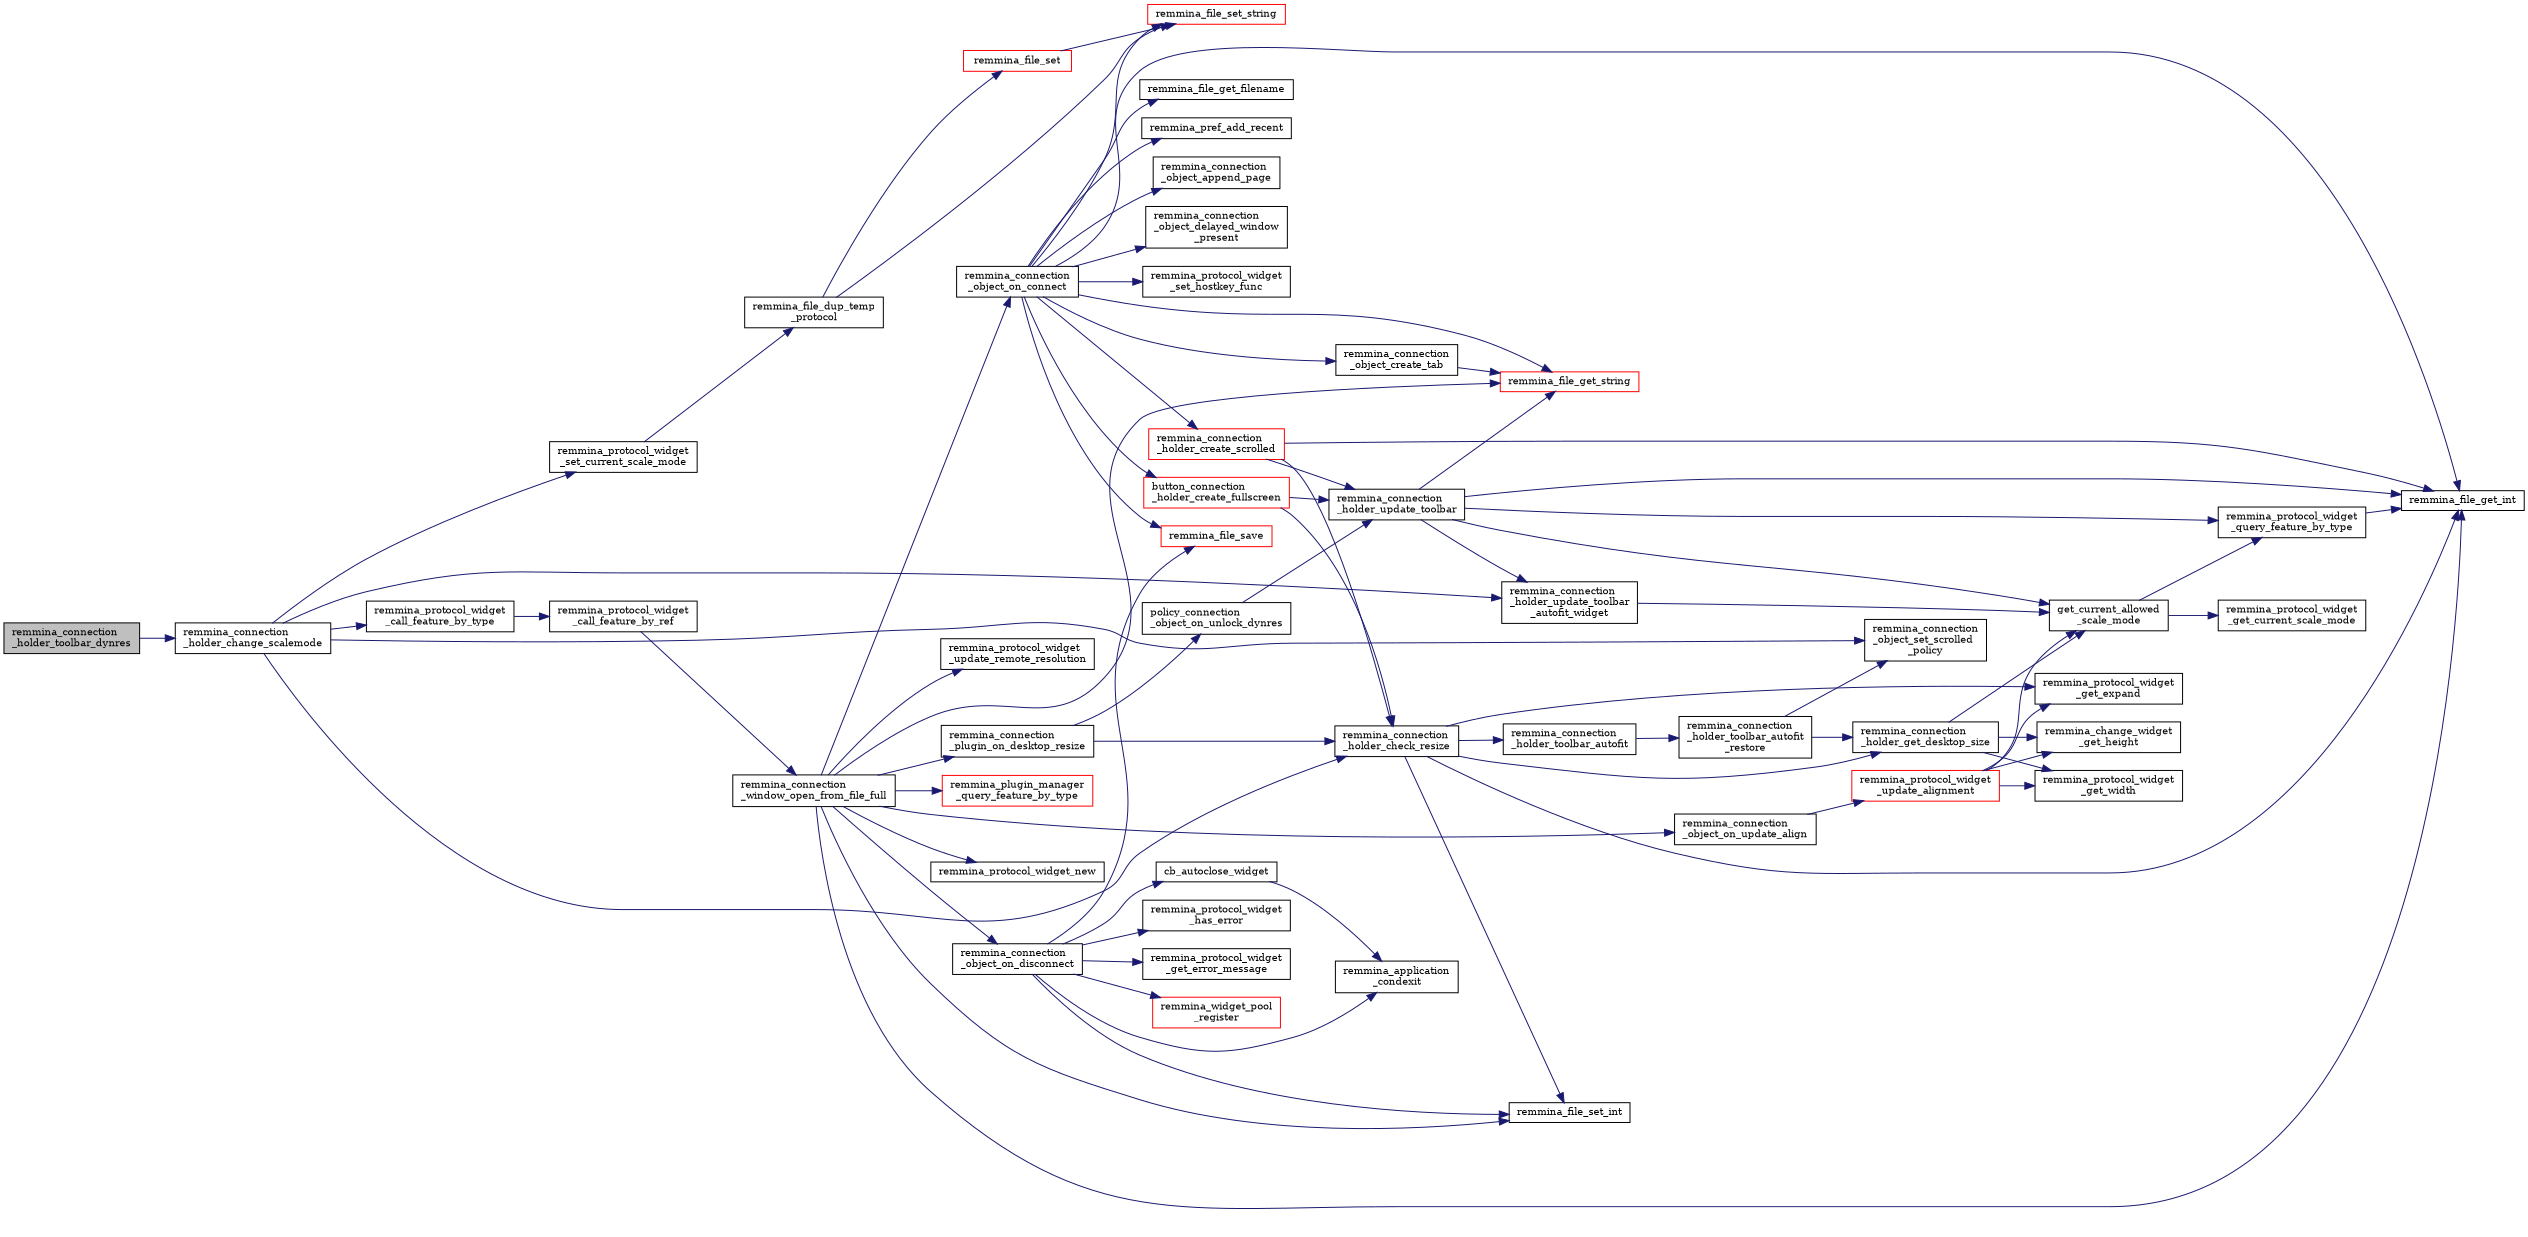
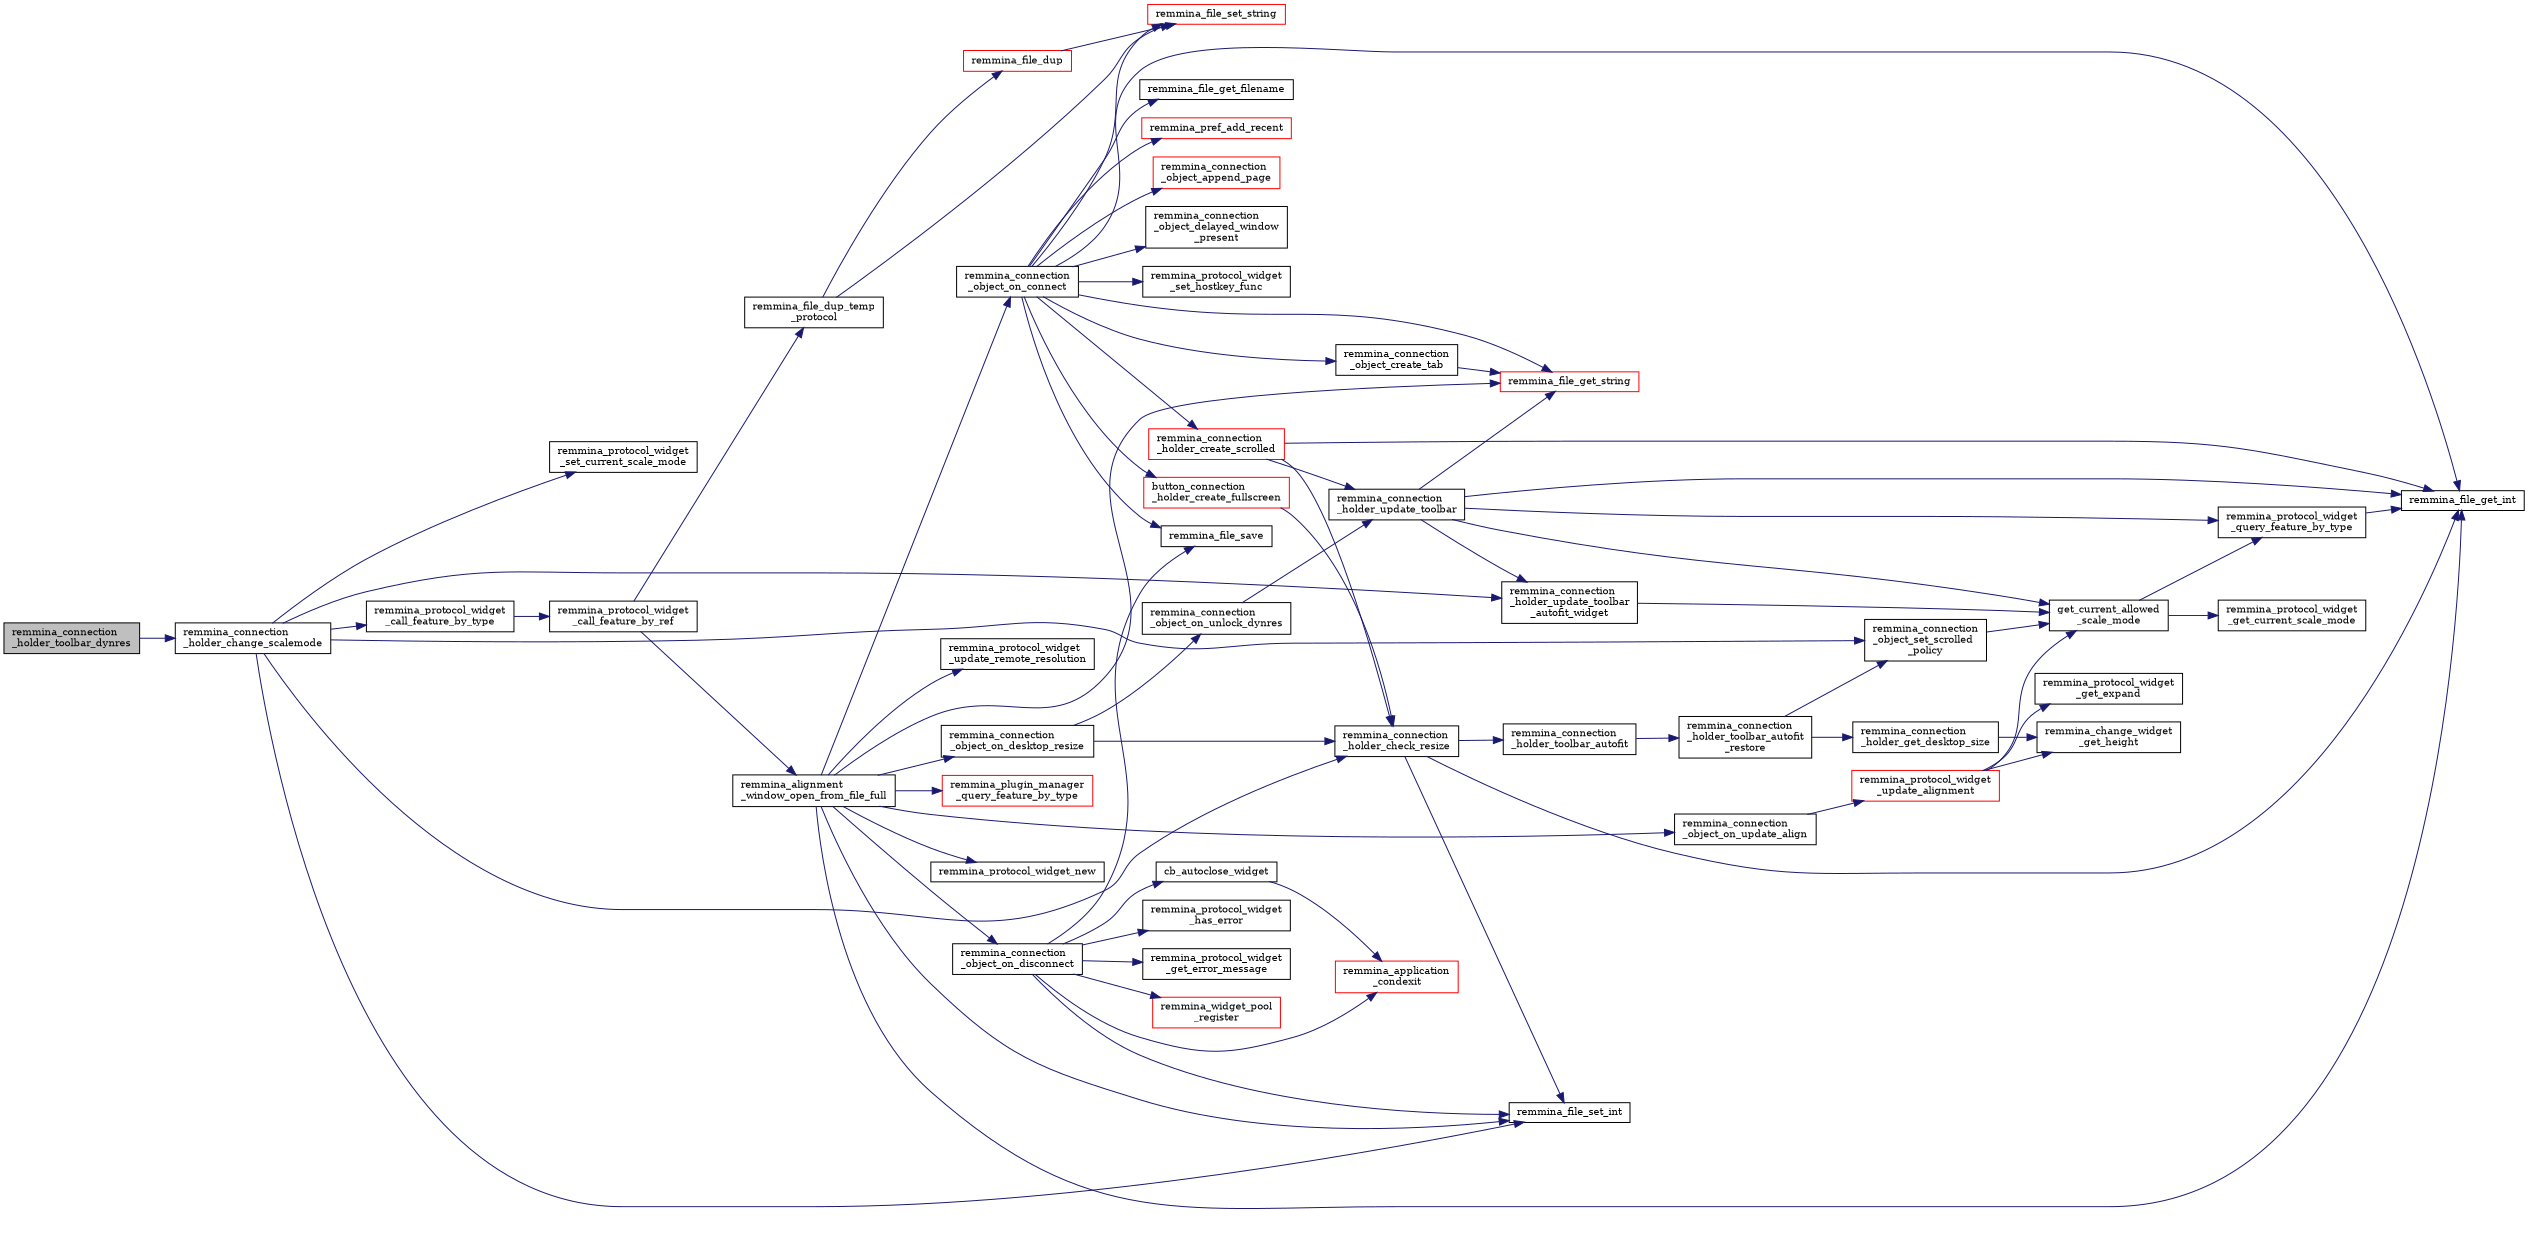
node "remmina_file_set": label "remmina_file_set" -> "remmina_file_dup"
node "remmina_pref_add_recent": color black -> red
node "remmina_connection _object_append_page": color black -> red
edge "remmina_protocol_widget _set_current_scale_mode" -> "remmina_file_dup_temp _protocol": now "remmina_protocol_widget _call_feature_by_ref" -> "remmina_file_dup_temp _protocol"
edge "button_connection _holder_create_fullscreen" -> "remmina_connection _holder_update_toolbar": removed
node "remmina_file_save": color red -> black
node "policy_connection _object_on_unlock_dynres": label "policy_connection _object_on_unlock_dynres" -> "remmina_connection _object_on_unlock_dynres"
edge "remmina_connection _holder_get_desktop_size" -> "get_current_allowed _scale_mode": now "remmina_connection _object_set_scrolled _policy" -> "get_current_allowed _scale_mode"
edge "remmina_connection _holder_check_resize" -> "remmina_protocol_widget _get_expand": removed
node "remmina_connection _plugin_on_desktop_resize": label "remmina_connection _plugin_on_desktop_resize" -> "remmina_connection _object_on_desktop_resize"
edge "remmina_connection _holder_check_resize" -> "remmina_connection _holder_get_desktop_size": removed
node "remmina_protocol_widget _get_width": removed
node "remmina_connection _window_open_from_file_full": label "remmina_connection _window_open_from_file_full" -> "remmina_alignment _window_open_from_file_full"
node "remmina_application _condexit": color black -> red
edge "remmina_connection _holder_change_scalemode" -> "remmina_file_set_int": added
